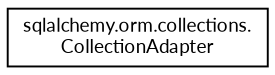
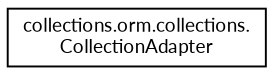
node "sqlalchemy.orm.collections. CollectionAdapter": label "sqlalchemy.orm.collections. CollectionAdapter" -> "collections.orm.collections. CollectionAdapter"
